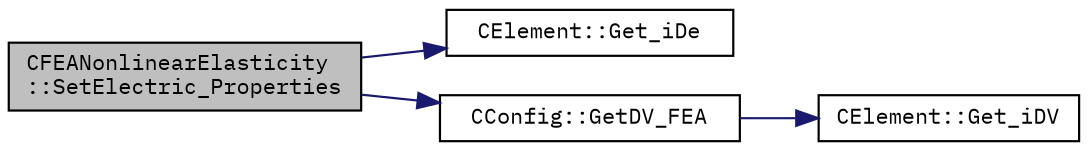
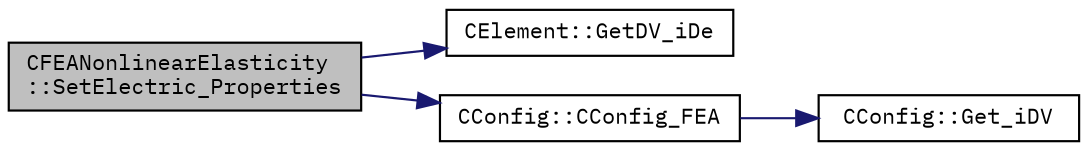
node "CElement::Get_iDe": label "CElement::Get_iDe" -> "CElement::GetDV_iDe"
node "CConfig::GetDV_FEA": label "CConfig::GetDV_FEA" -> "CConfig::CConfig_FEA"
node "CElement::Get_iDV": label "CElement::Get_iDV" -> "CConfig::Get_iDV"
